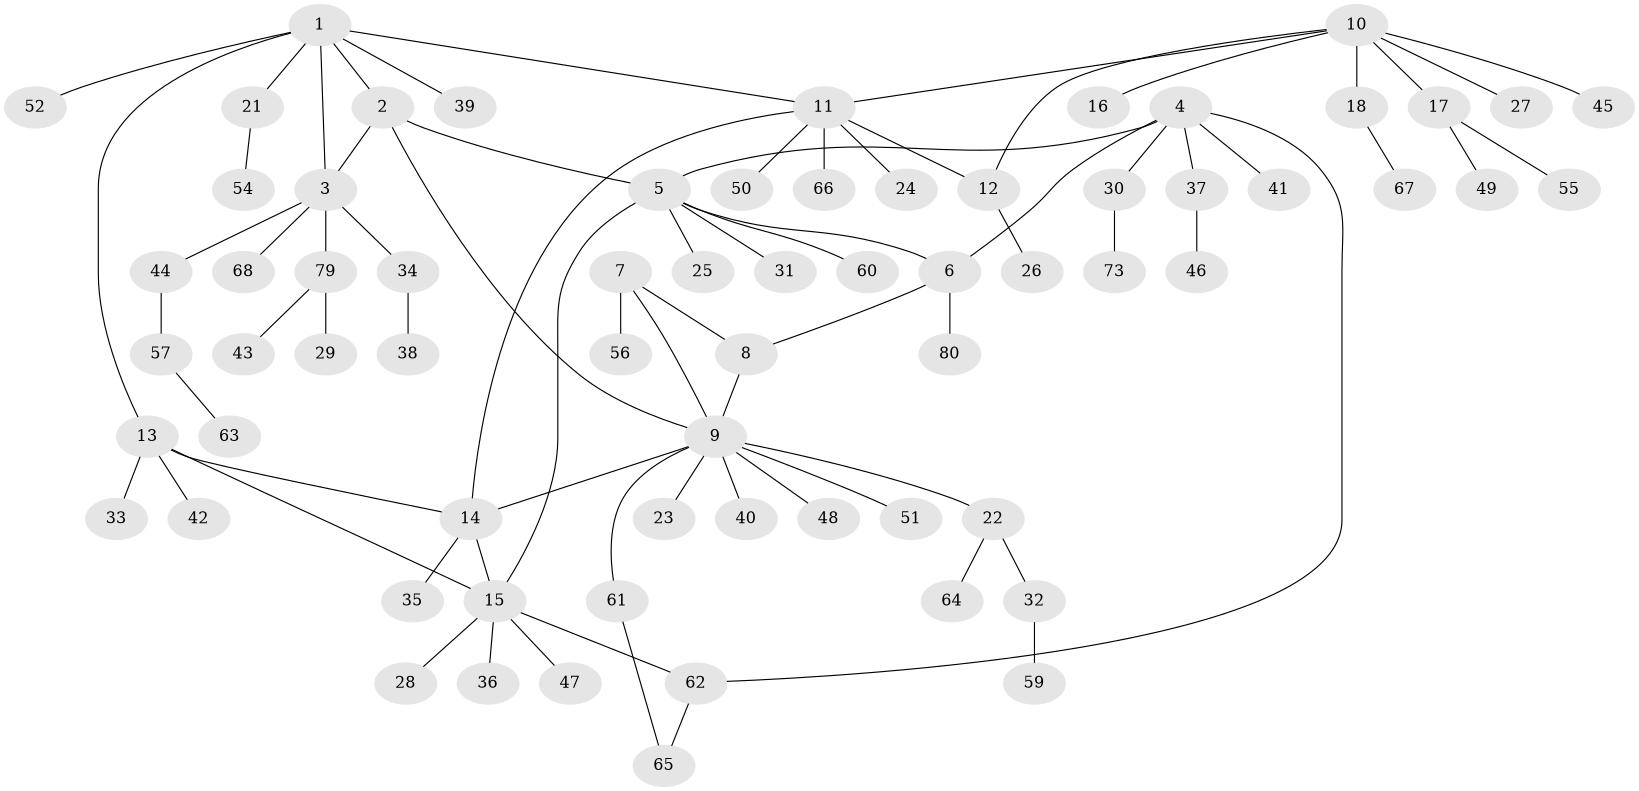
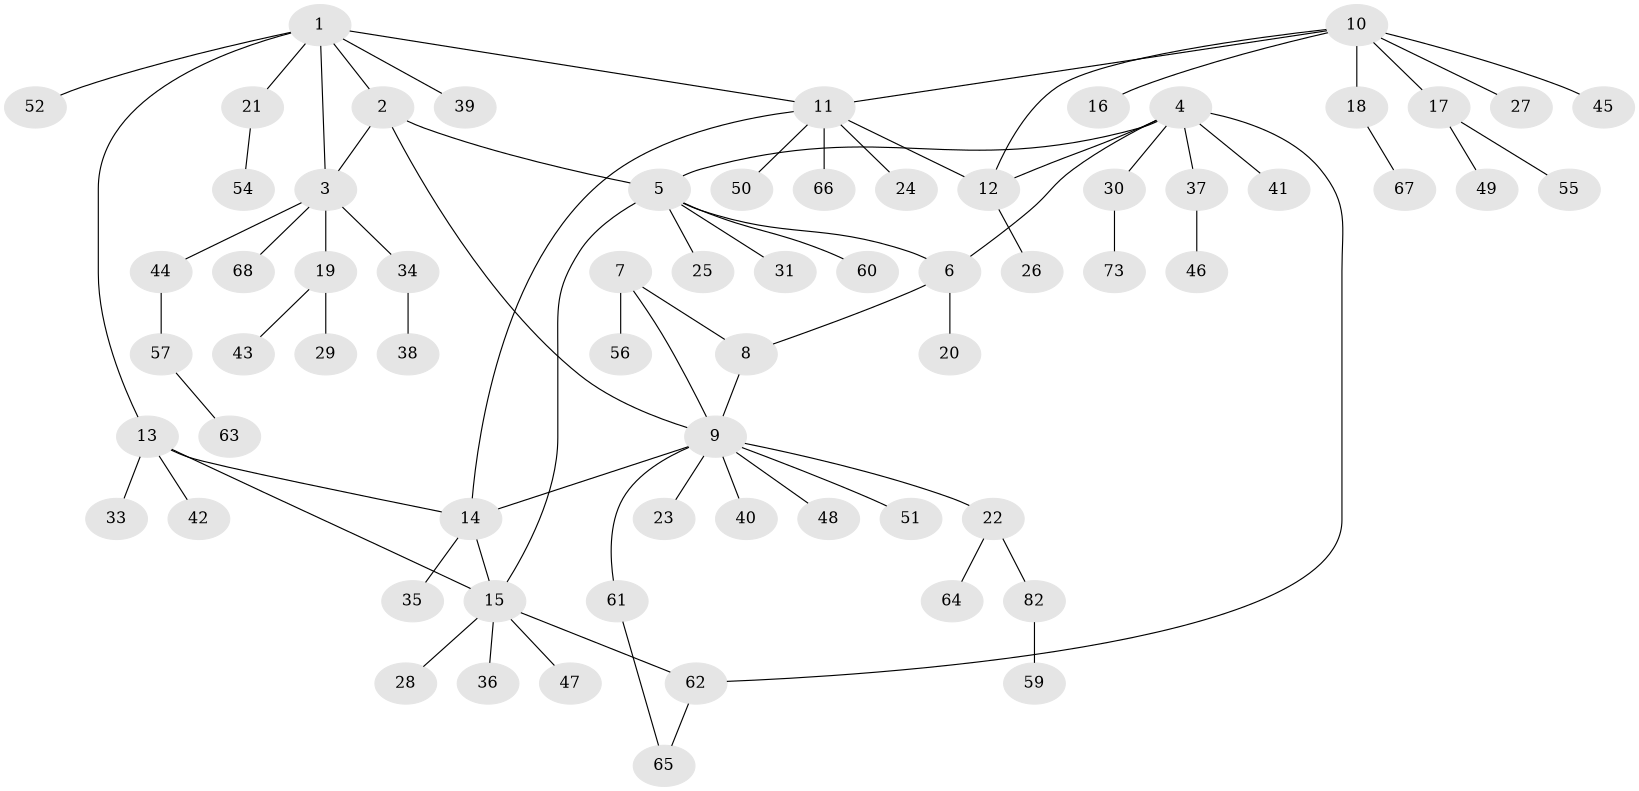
edge "4" -- "12": added
node "79": label "79" -> "19"
node "80": label "80" -> "20"
node "32": label "32" -> "82"
